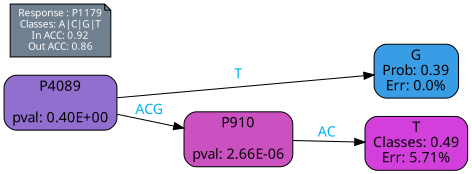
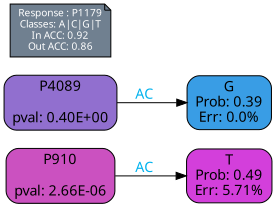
edge "P4089 pval: 0.40E+00" -> "G Prob: 0.39 Err: 0.0%": label "T" -> "AC"
edge "P4089 pval: 0.40E+00" -> "P910 pval: 2.66E-06": removed, label "ACG"
node "T Classes: 0.49 Err: 5.71%": label "T Classes: 0.49 Err: 5.71%" -> "T Prob: 0.49 Err: 5.71%"
